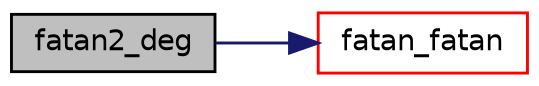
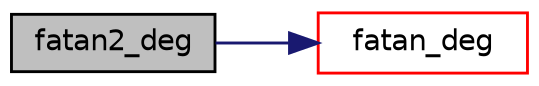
node "fatan_fatan": label "fatan_fatan" -> "fatan_deg"
